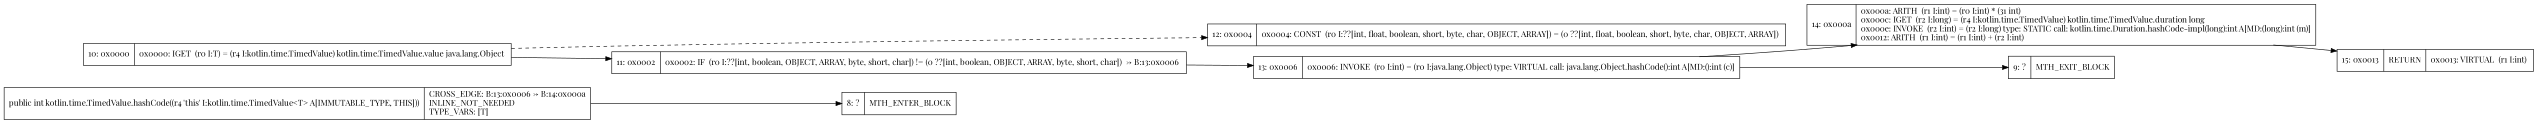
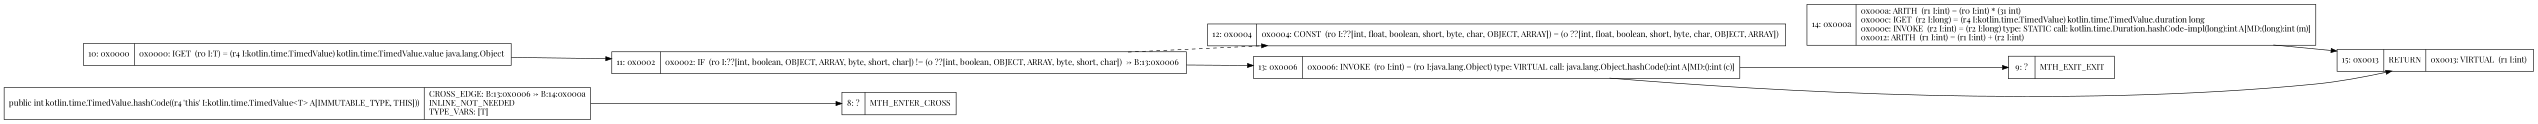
edge "10: 0x0000" -> "12: 0x0004": now "11: 0x0002" -> "12: 0x0004"
edge "13: 0x0006" -> "14: 0x000a": now "13: 0x0006" -> "15: 0x0013"
node "9: ?": text "MTH_EXIT_BLOCK" -> "MTH_EXIT_EXIT"
node "8: ?": text "MTH_ENTER_BLOCK" -> "MTH_ENTER_CROSS"
